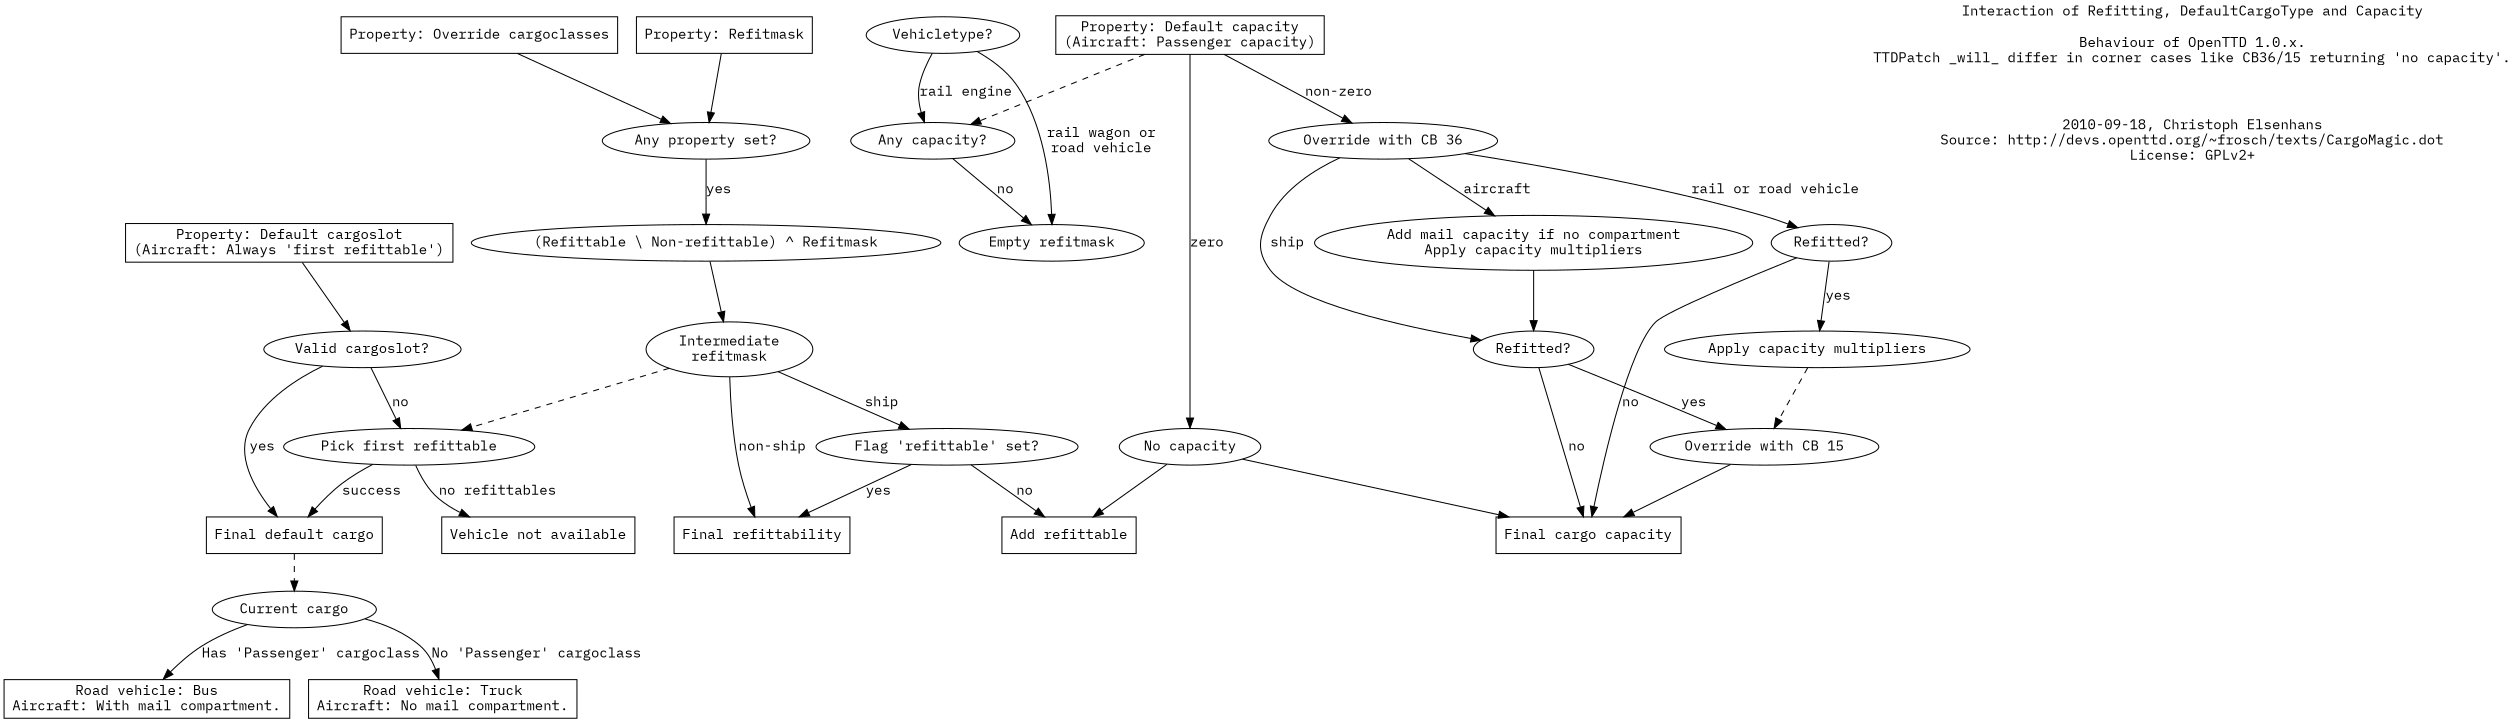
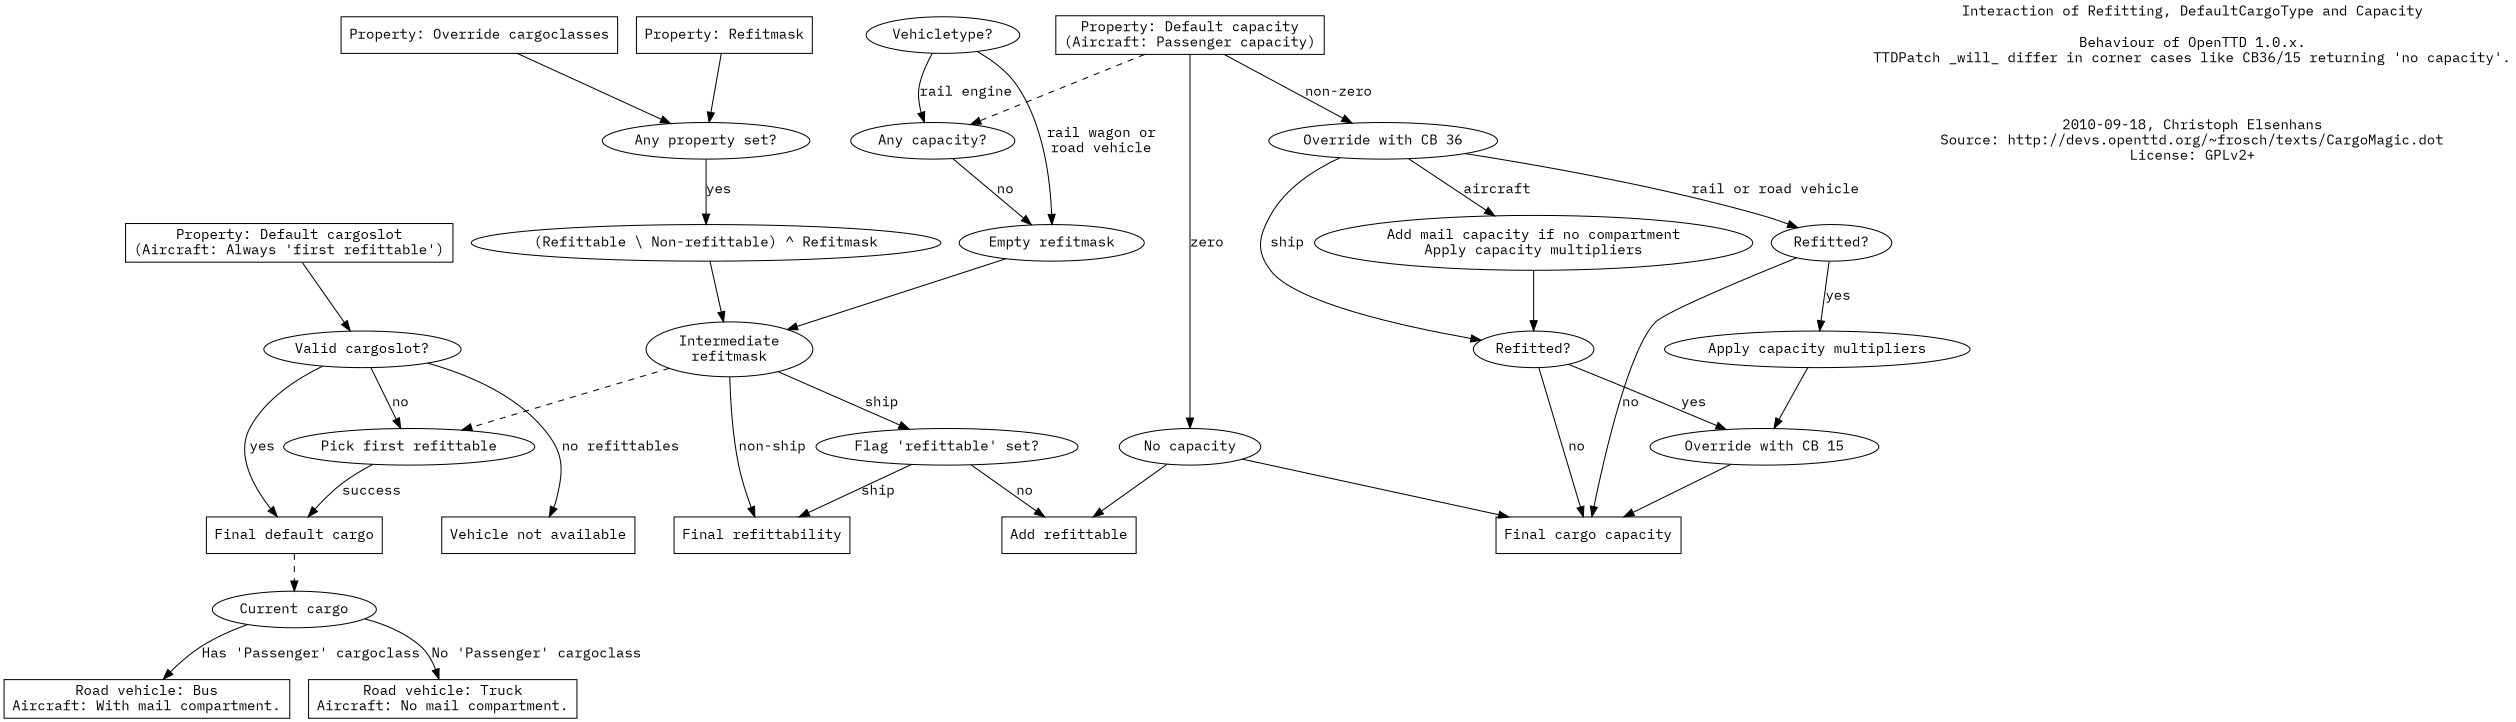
edge "Empty refitmask" -> "Intermediate refitmask": added
edge "Apply capacity multipliers" -> "Override with CB 15": style dashed -> solid
edge "Flag 'refittable' set?" -> "Final refittability": label "yes" -> "ship"
edge "Pick first refittable" -> "Vehicle not available": now "Valid cargoslot?" -> "Vehicle not available"
